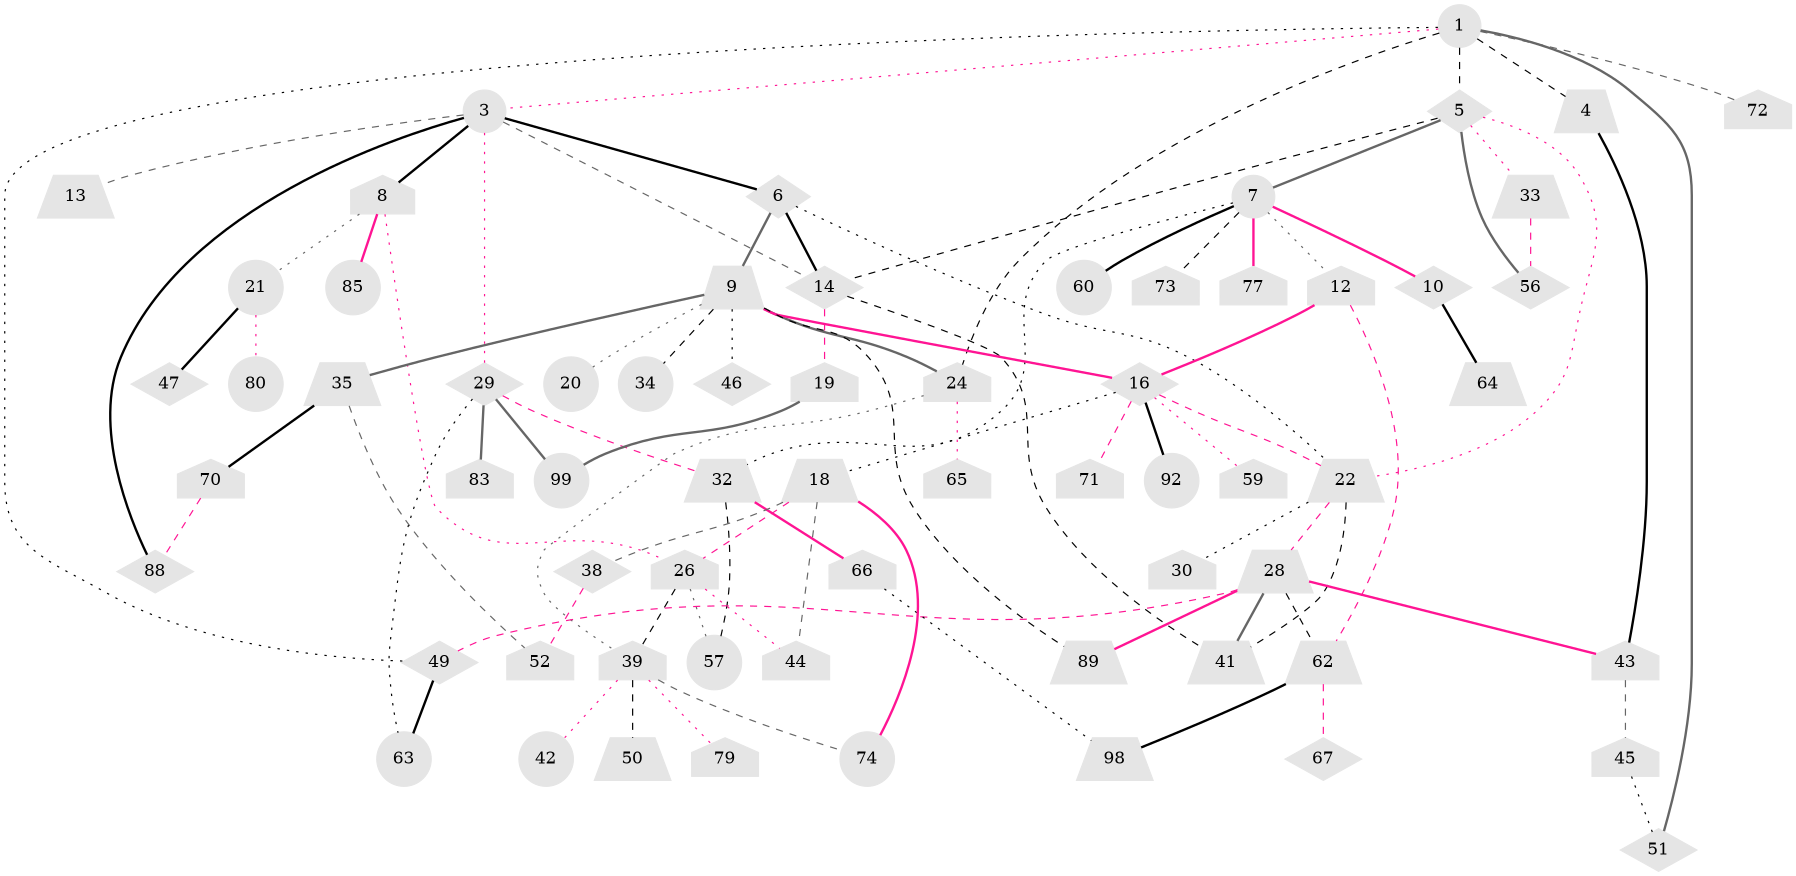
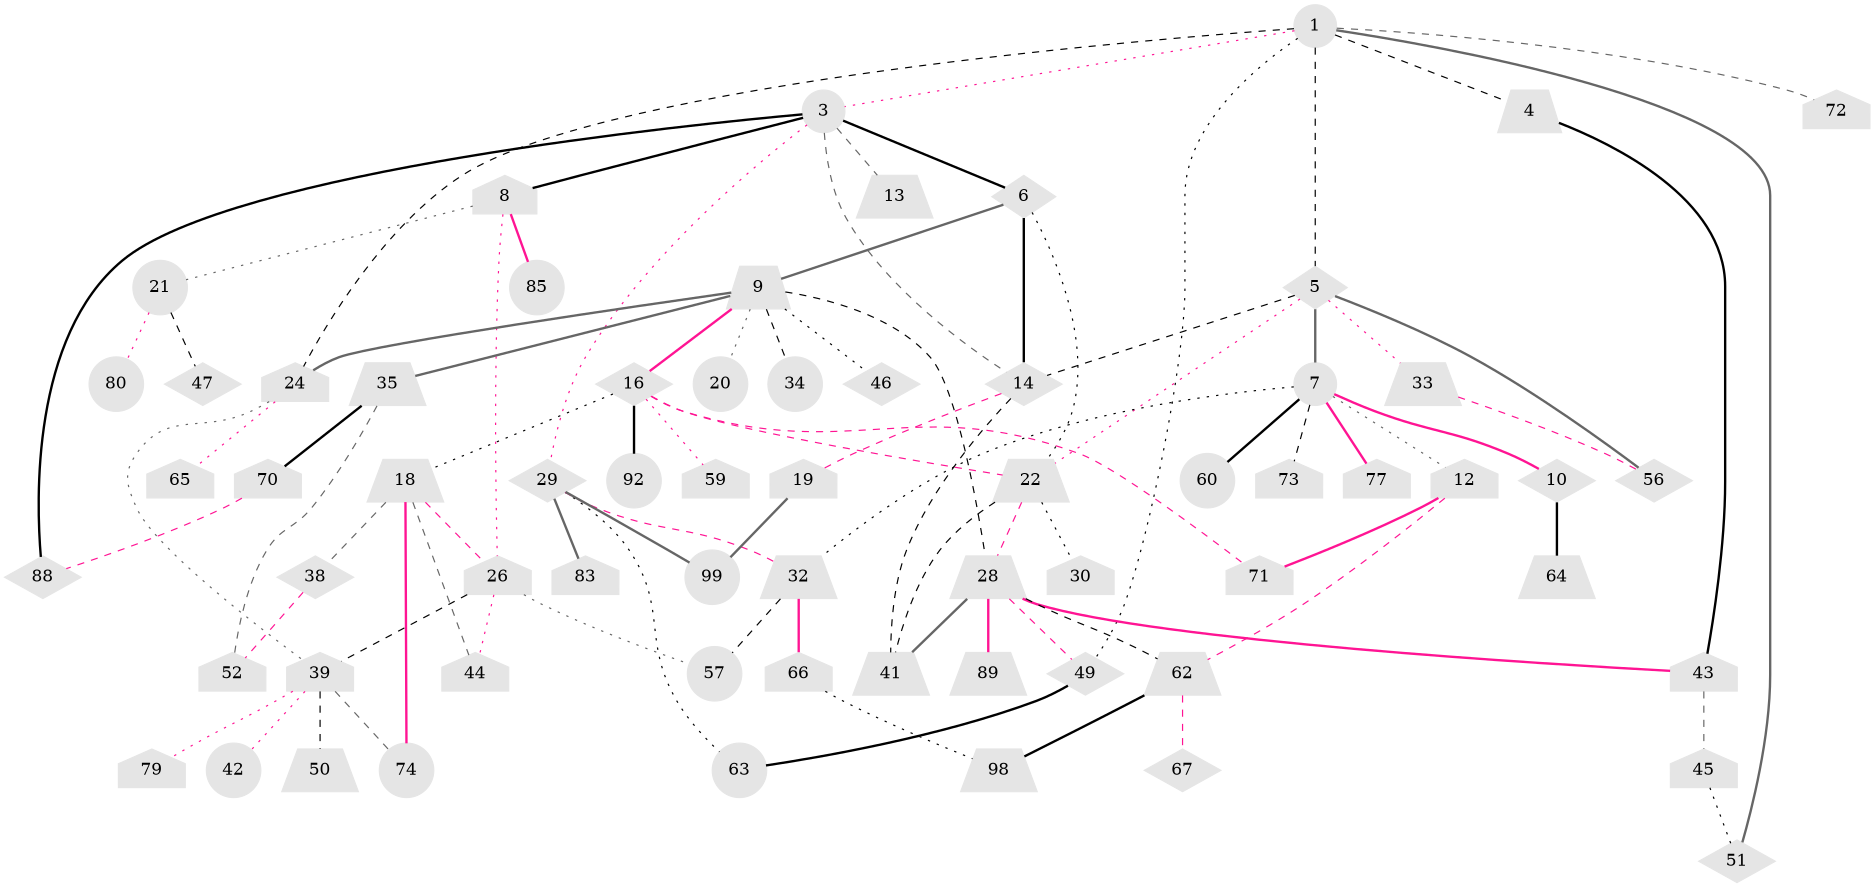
edge "21" -- "47": style bold -> dashed
edge "12" -- "16": now "12" -- "71"
edge "9" -- "89": now "9" -- "28"
